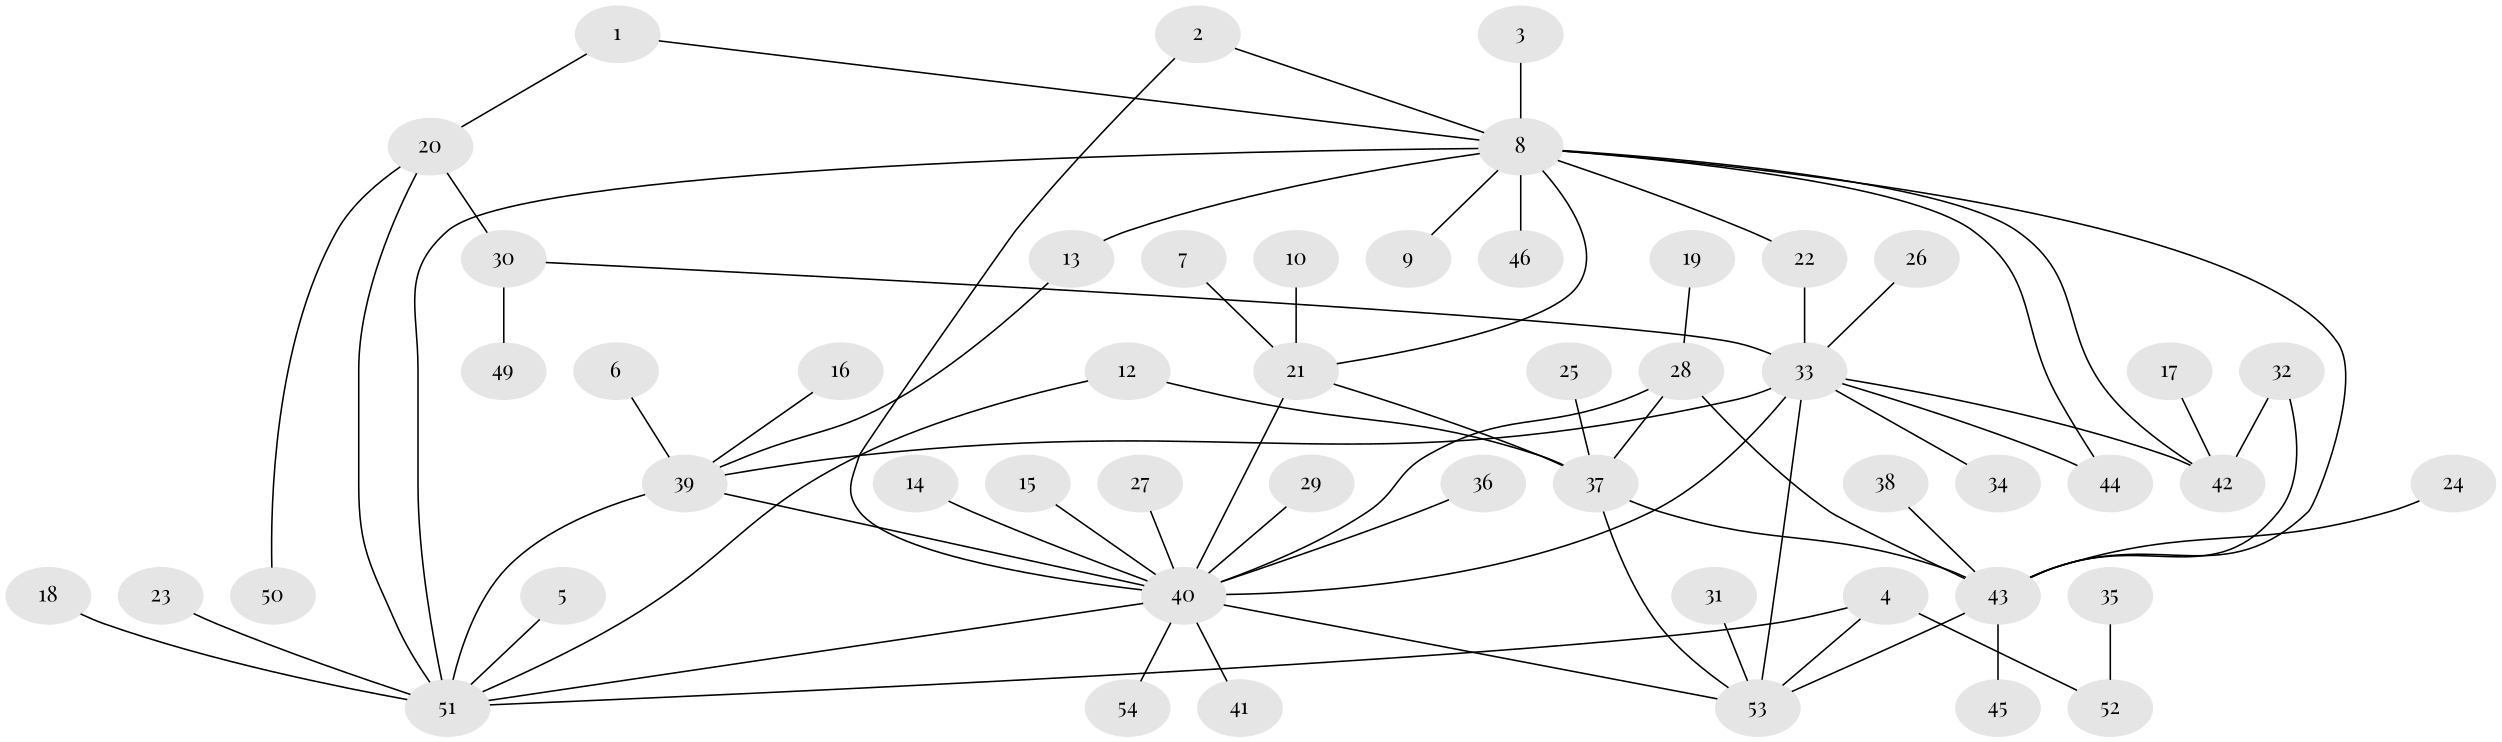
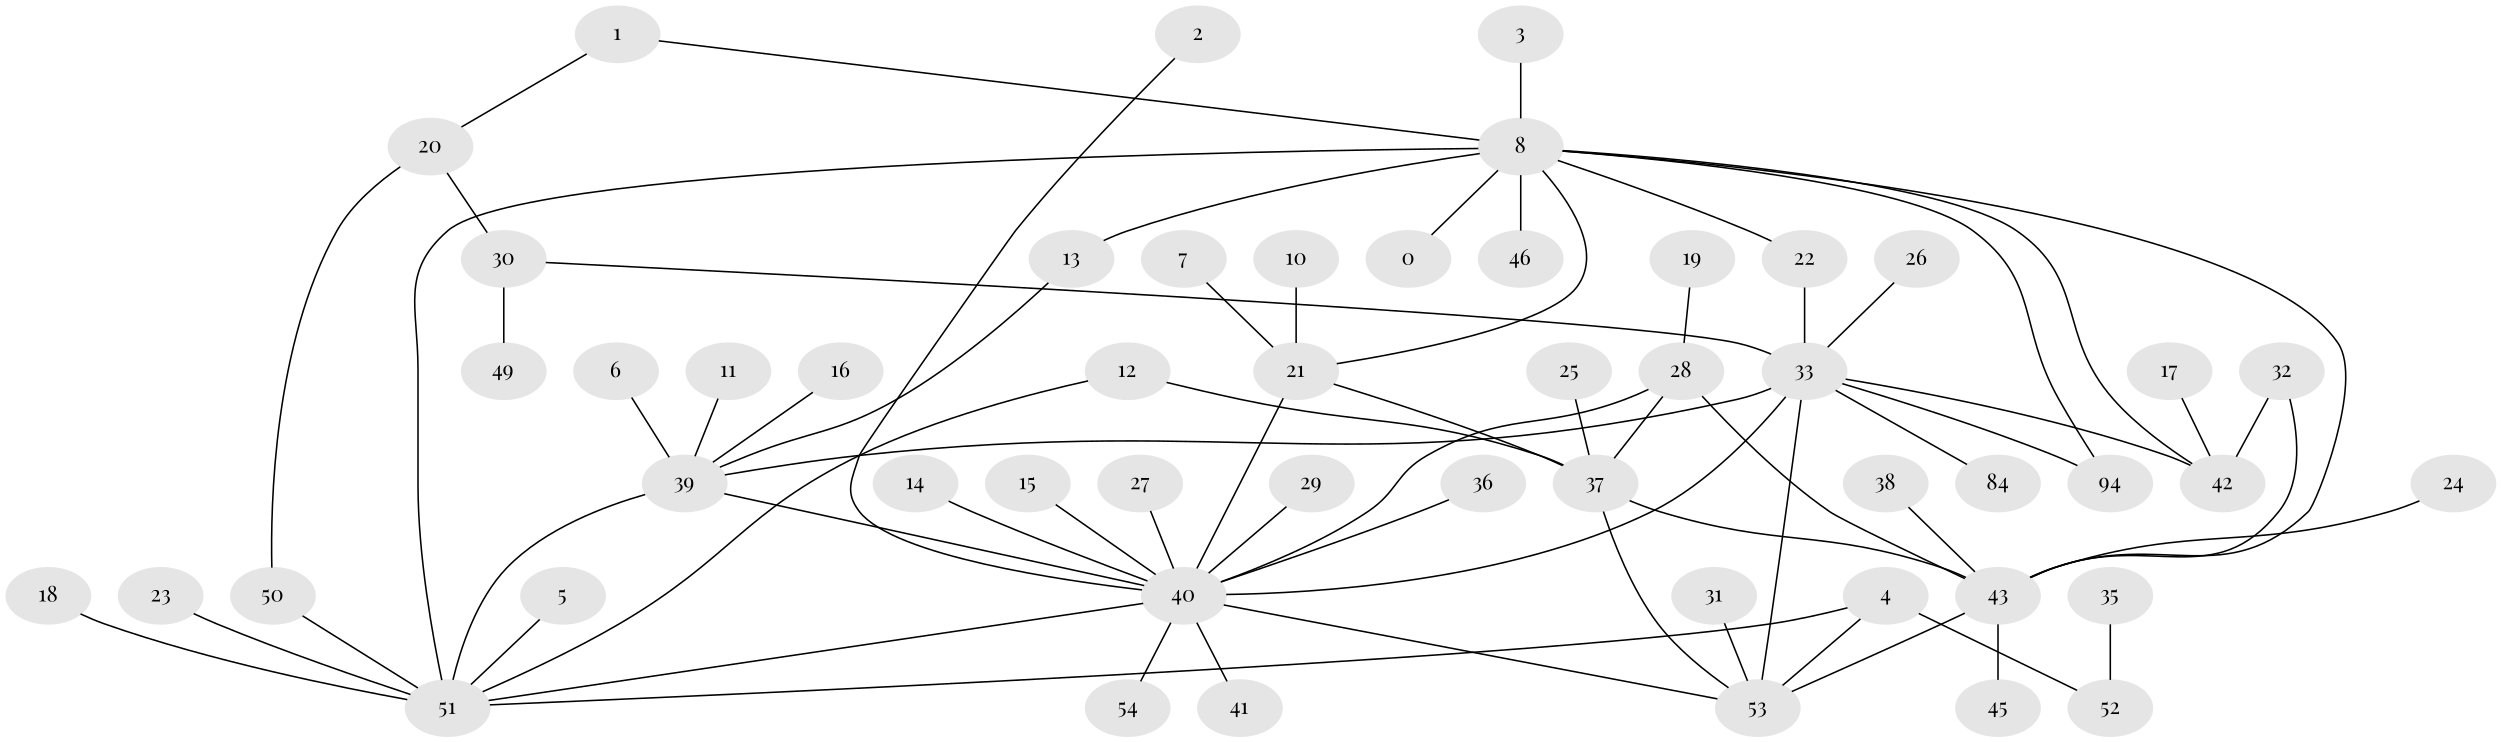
edge "2" -- "8": removed
node "9": label "9" -> "0"
node "11": added
edge "20" -- "51": now "50" -- "51"
node "34": label "34" -> "84"
node "44": label "44" -> "94"
